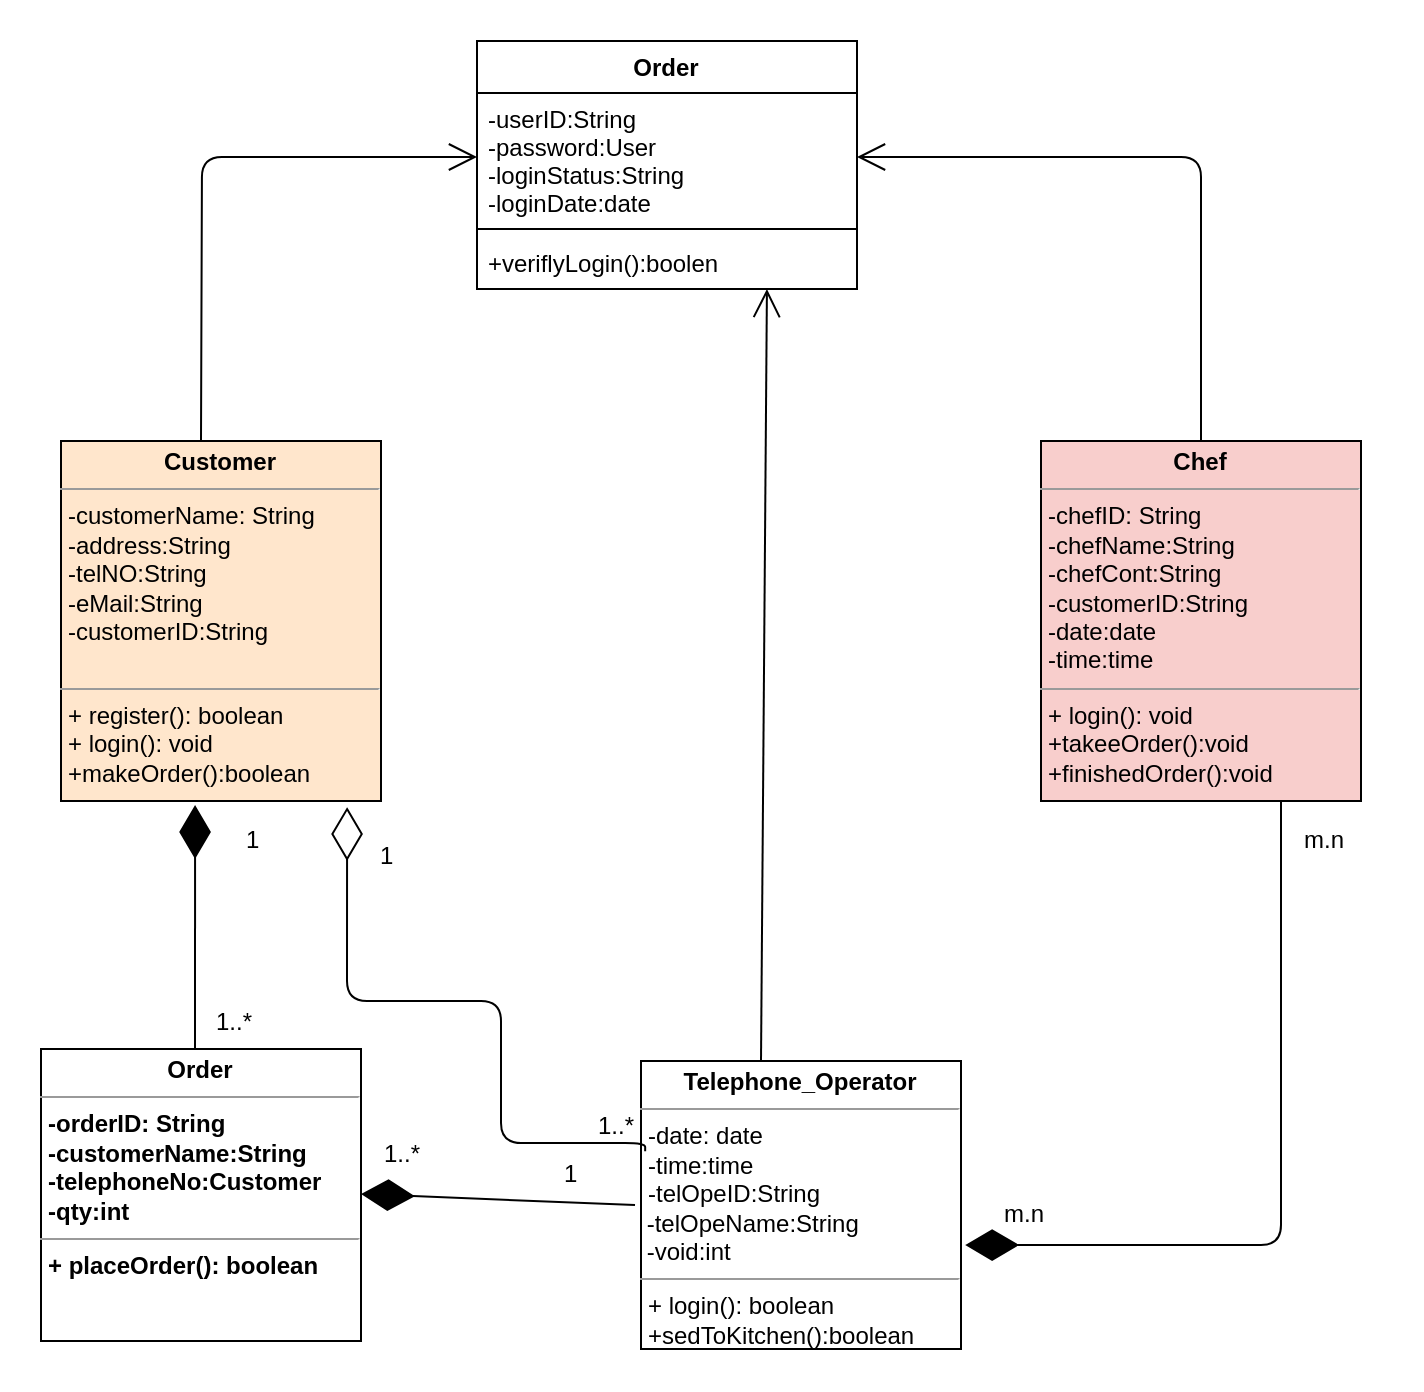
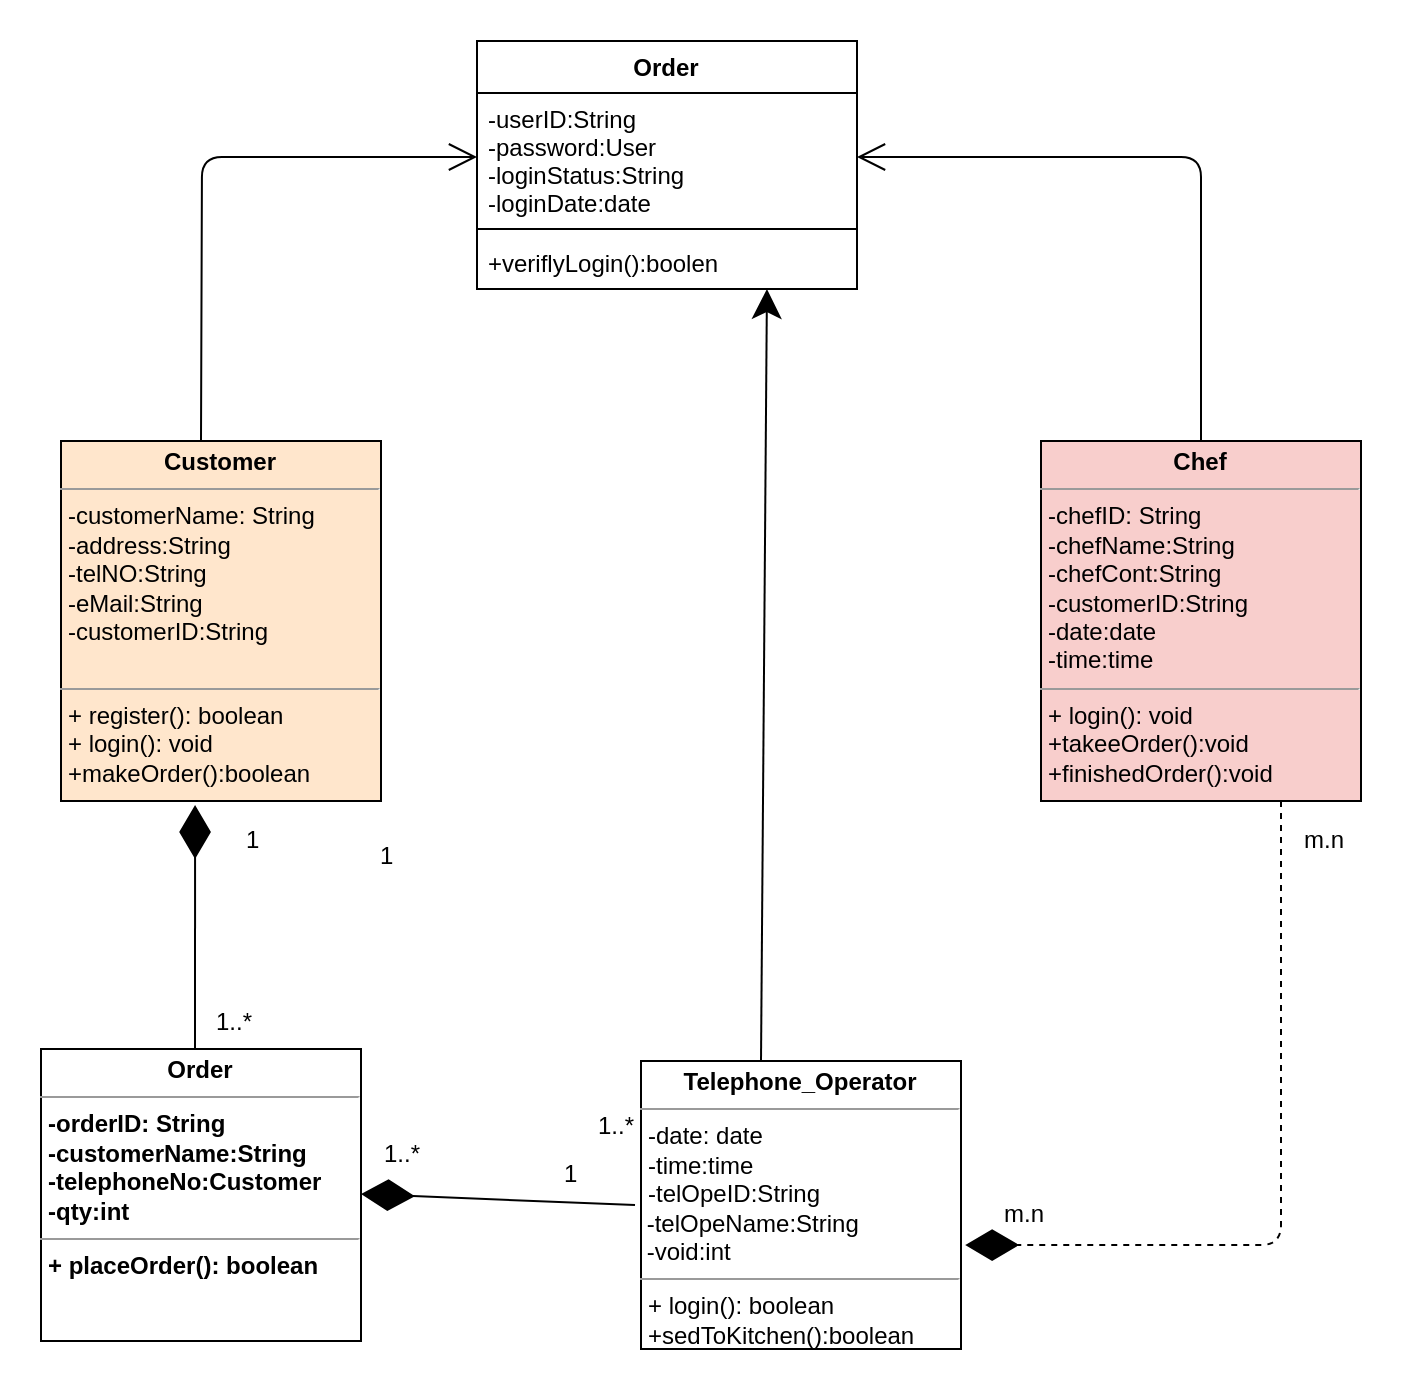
edge "Telephone_Operator -date: date -time:time -telOpeID:String -telOpeName:String -void:int + login(): boolean +sedToKitchen():boolean" -> "+veriflyLogin():boolen": arrowhead open -> classic
edge "Telephone_Operator -date: date -time:time -telOpeID:String -telOpeName:String -void:int + login(): boolean +sedToKitchen():boolean" -> "Customer -customerName: String -address:String -telNO:String -eMail:String -customerID:String + register(): boolean + login(): void +makeOrder():boolean": removed
edge "Chef -chefID: String -chefName:String -chefCont:String -customerID:String -date:date -time:time + login(): void +takeeOrder():void +finishedOrder():void" -> "Telephone_Operator -date: date -time:time -telOpeID:String -telOpeName:String -void:int + login(): boolean +sedToKitchen():boolean": style solid -> dashed
